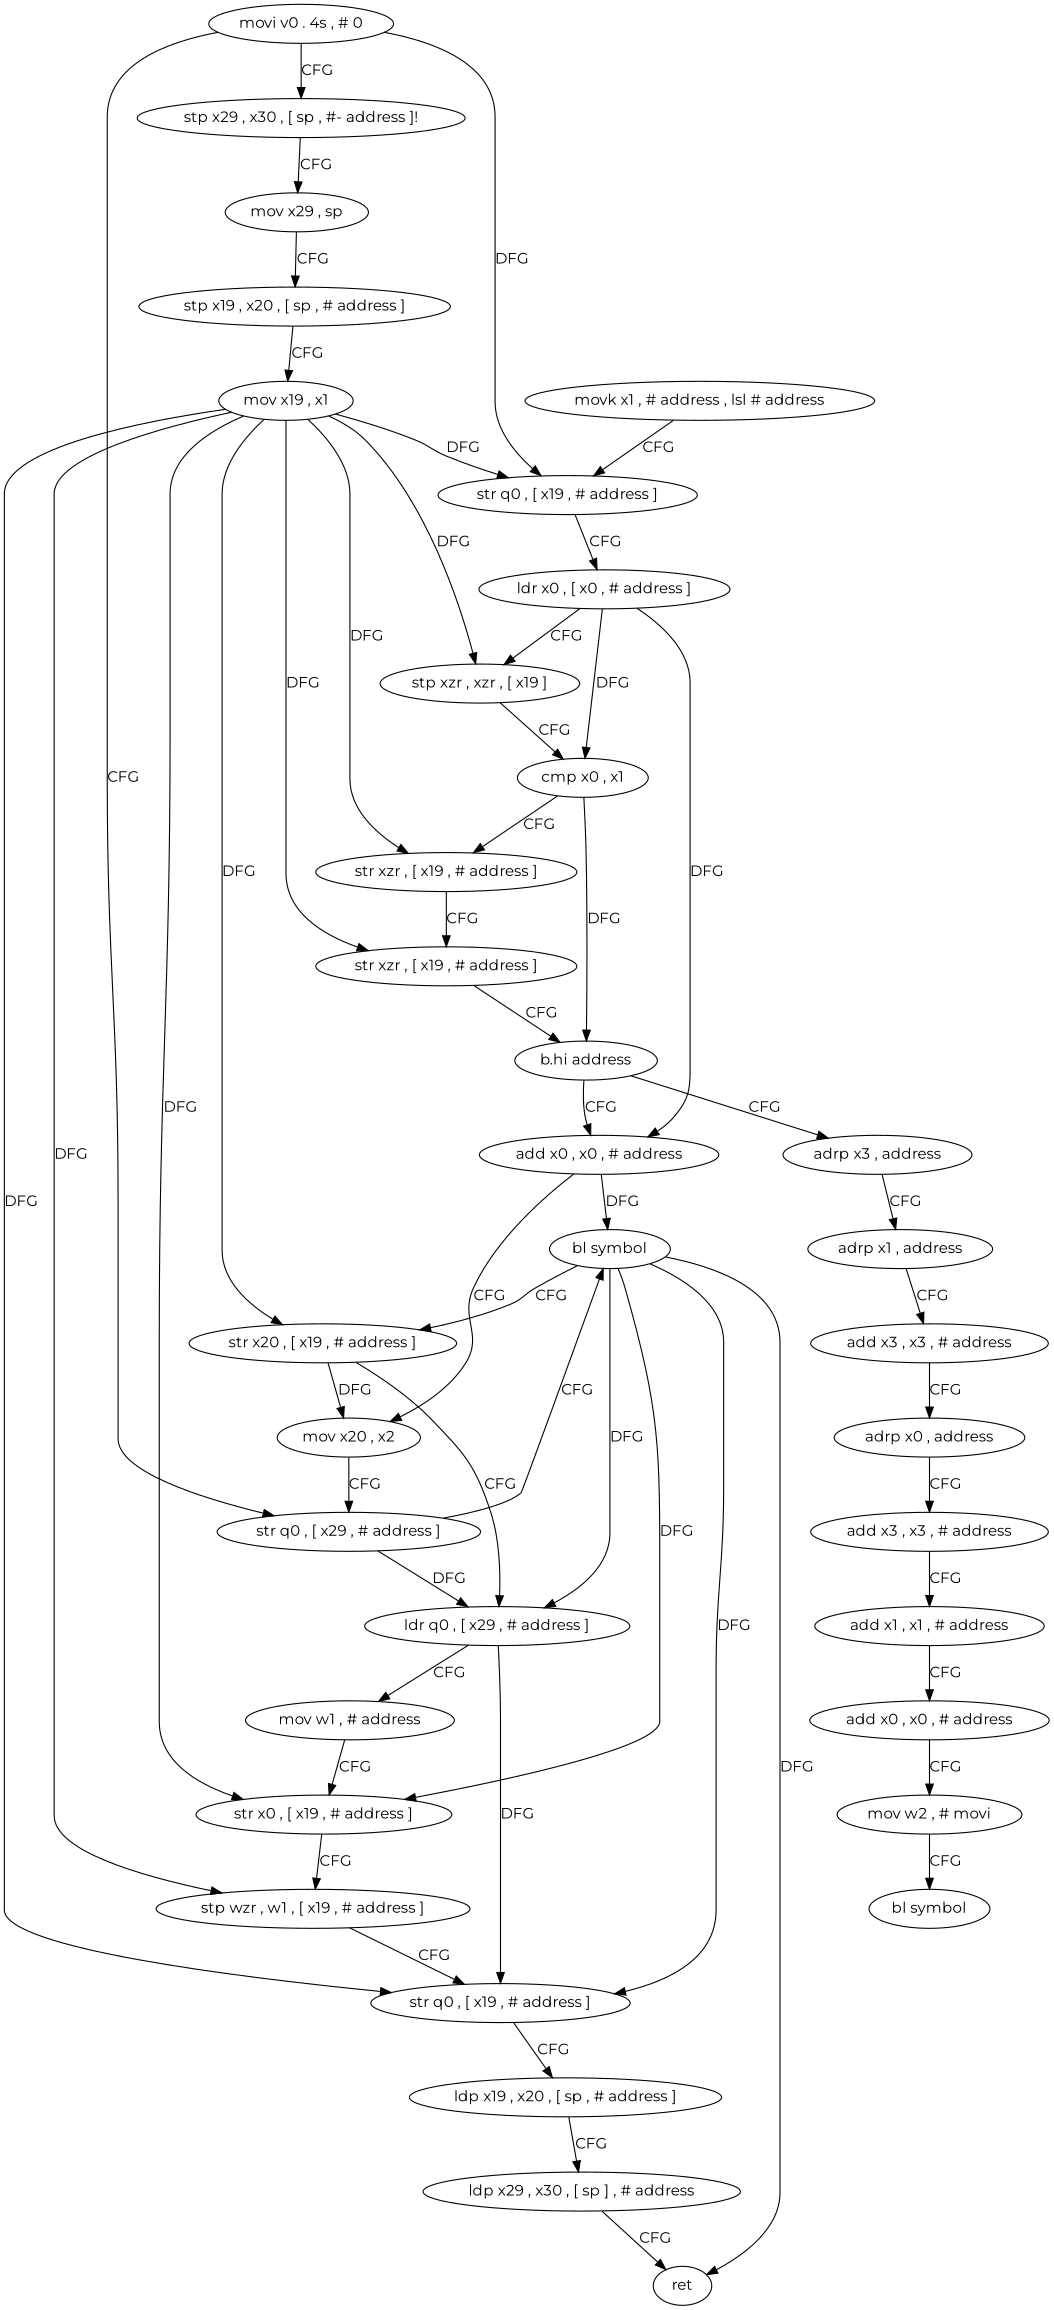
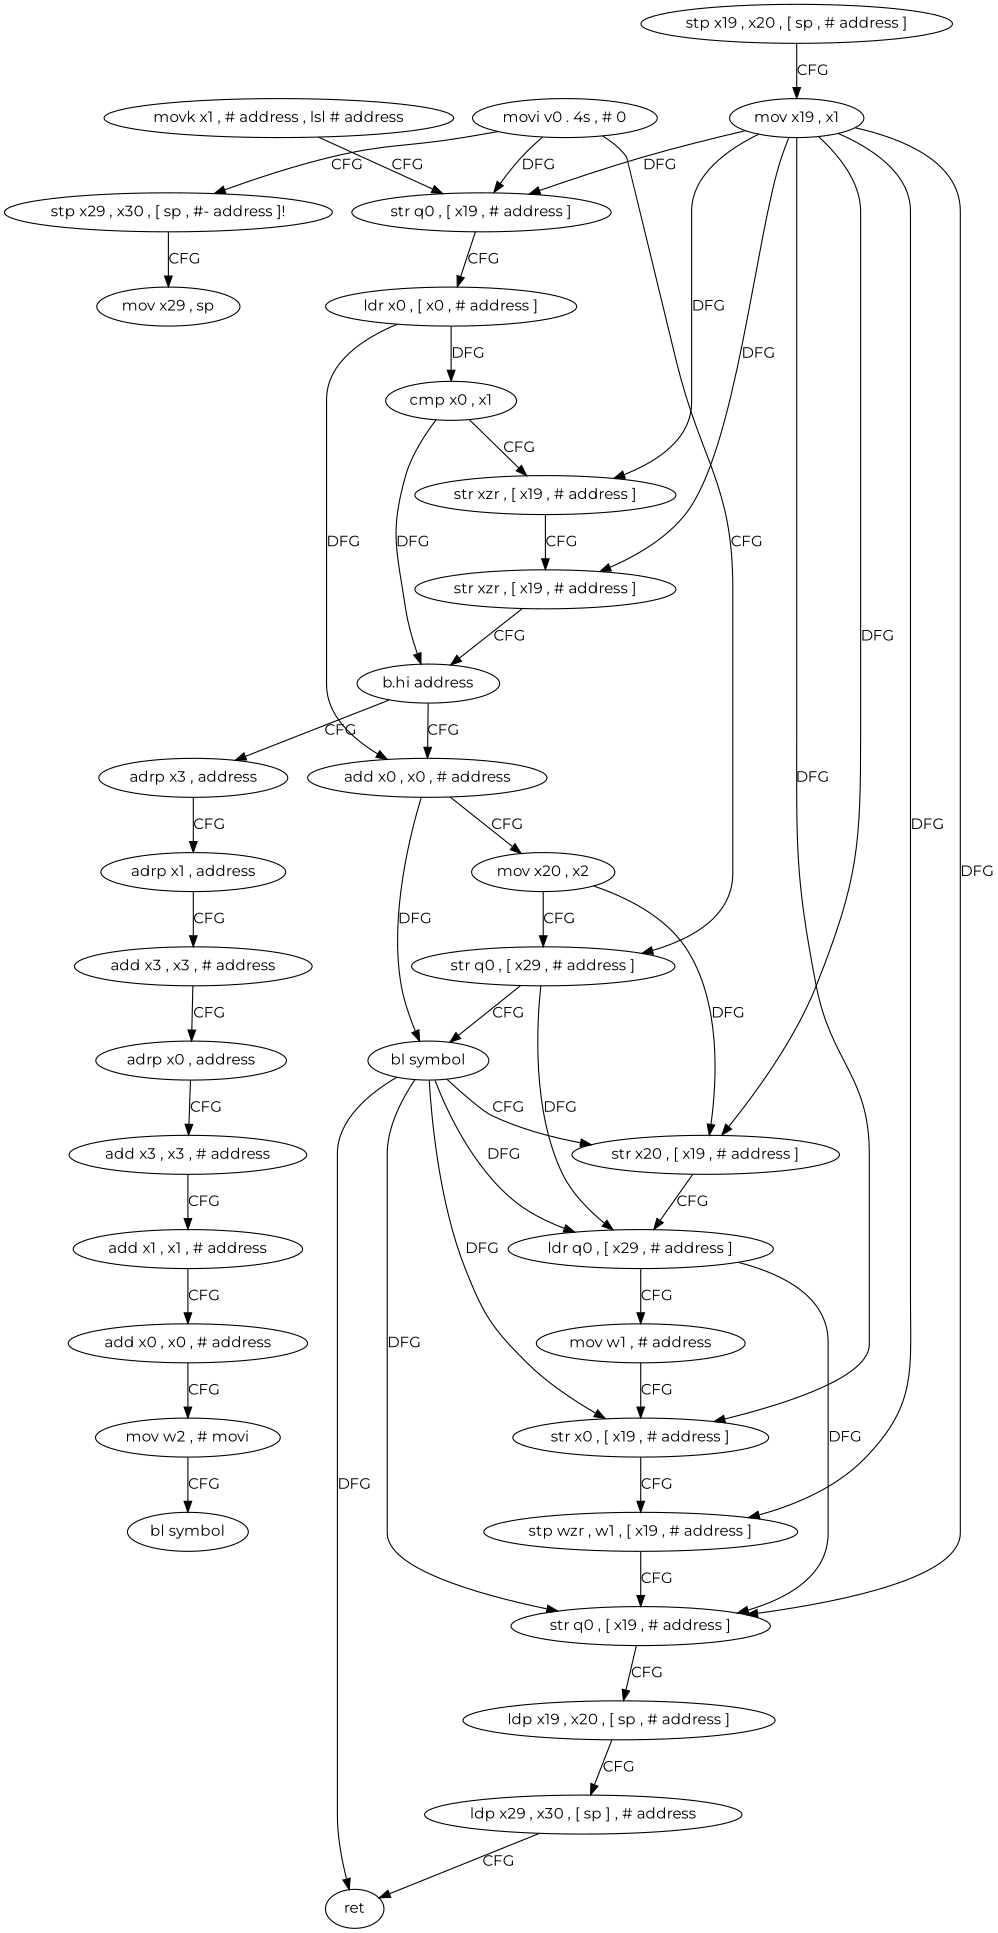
edge "mov x29 , sp" -> "stp x19 , x20 , [ sp , # address ]": removed, label "CFG"
node "stp xzr , xzr , [ x19 ]": removed
edge "str x20 , [ x19 , # address ]" -> "mov x20 , x2": reversed
